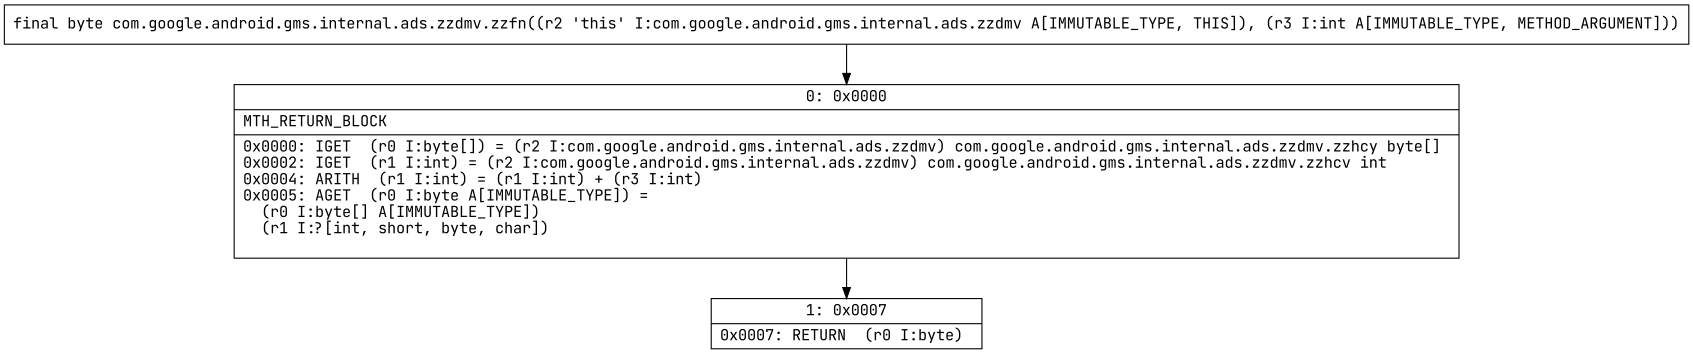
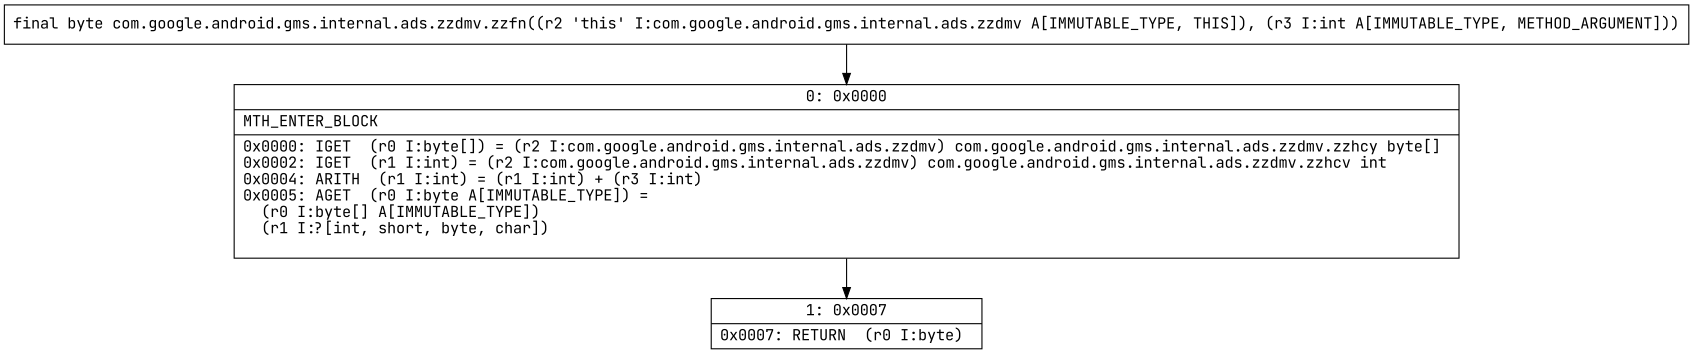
node "0: 0x0000": text "MTH_RETURN_BLOCK" -> "MTH_ENTER_BLOCK"
